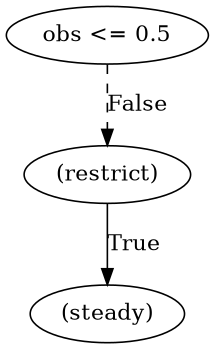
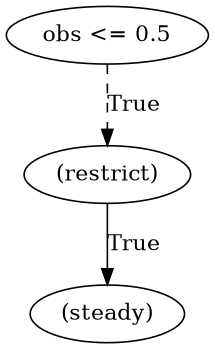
edge "obs <= 0.5" -> "(restrict)": label "False" -> "True"
